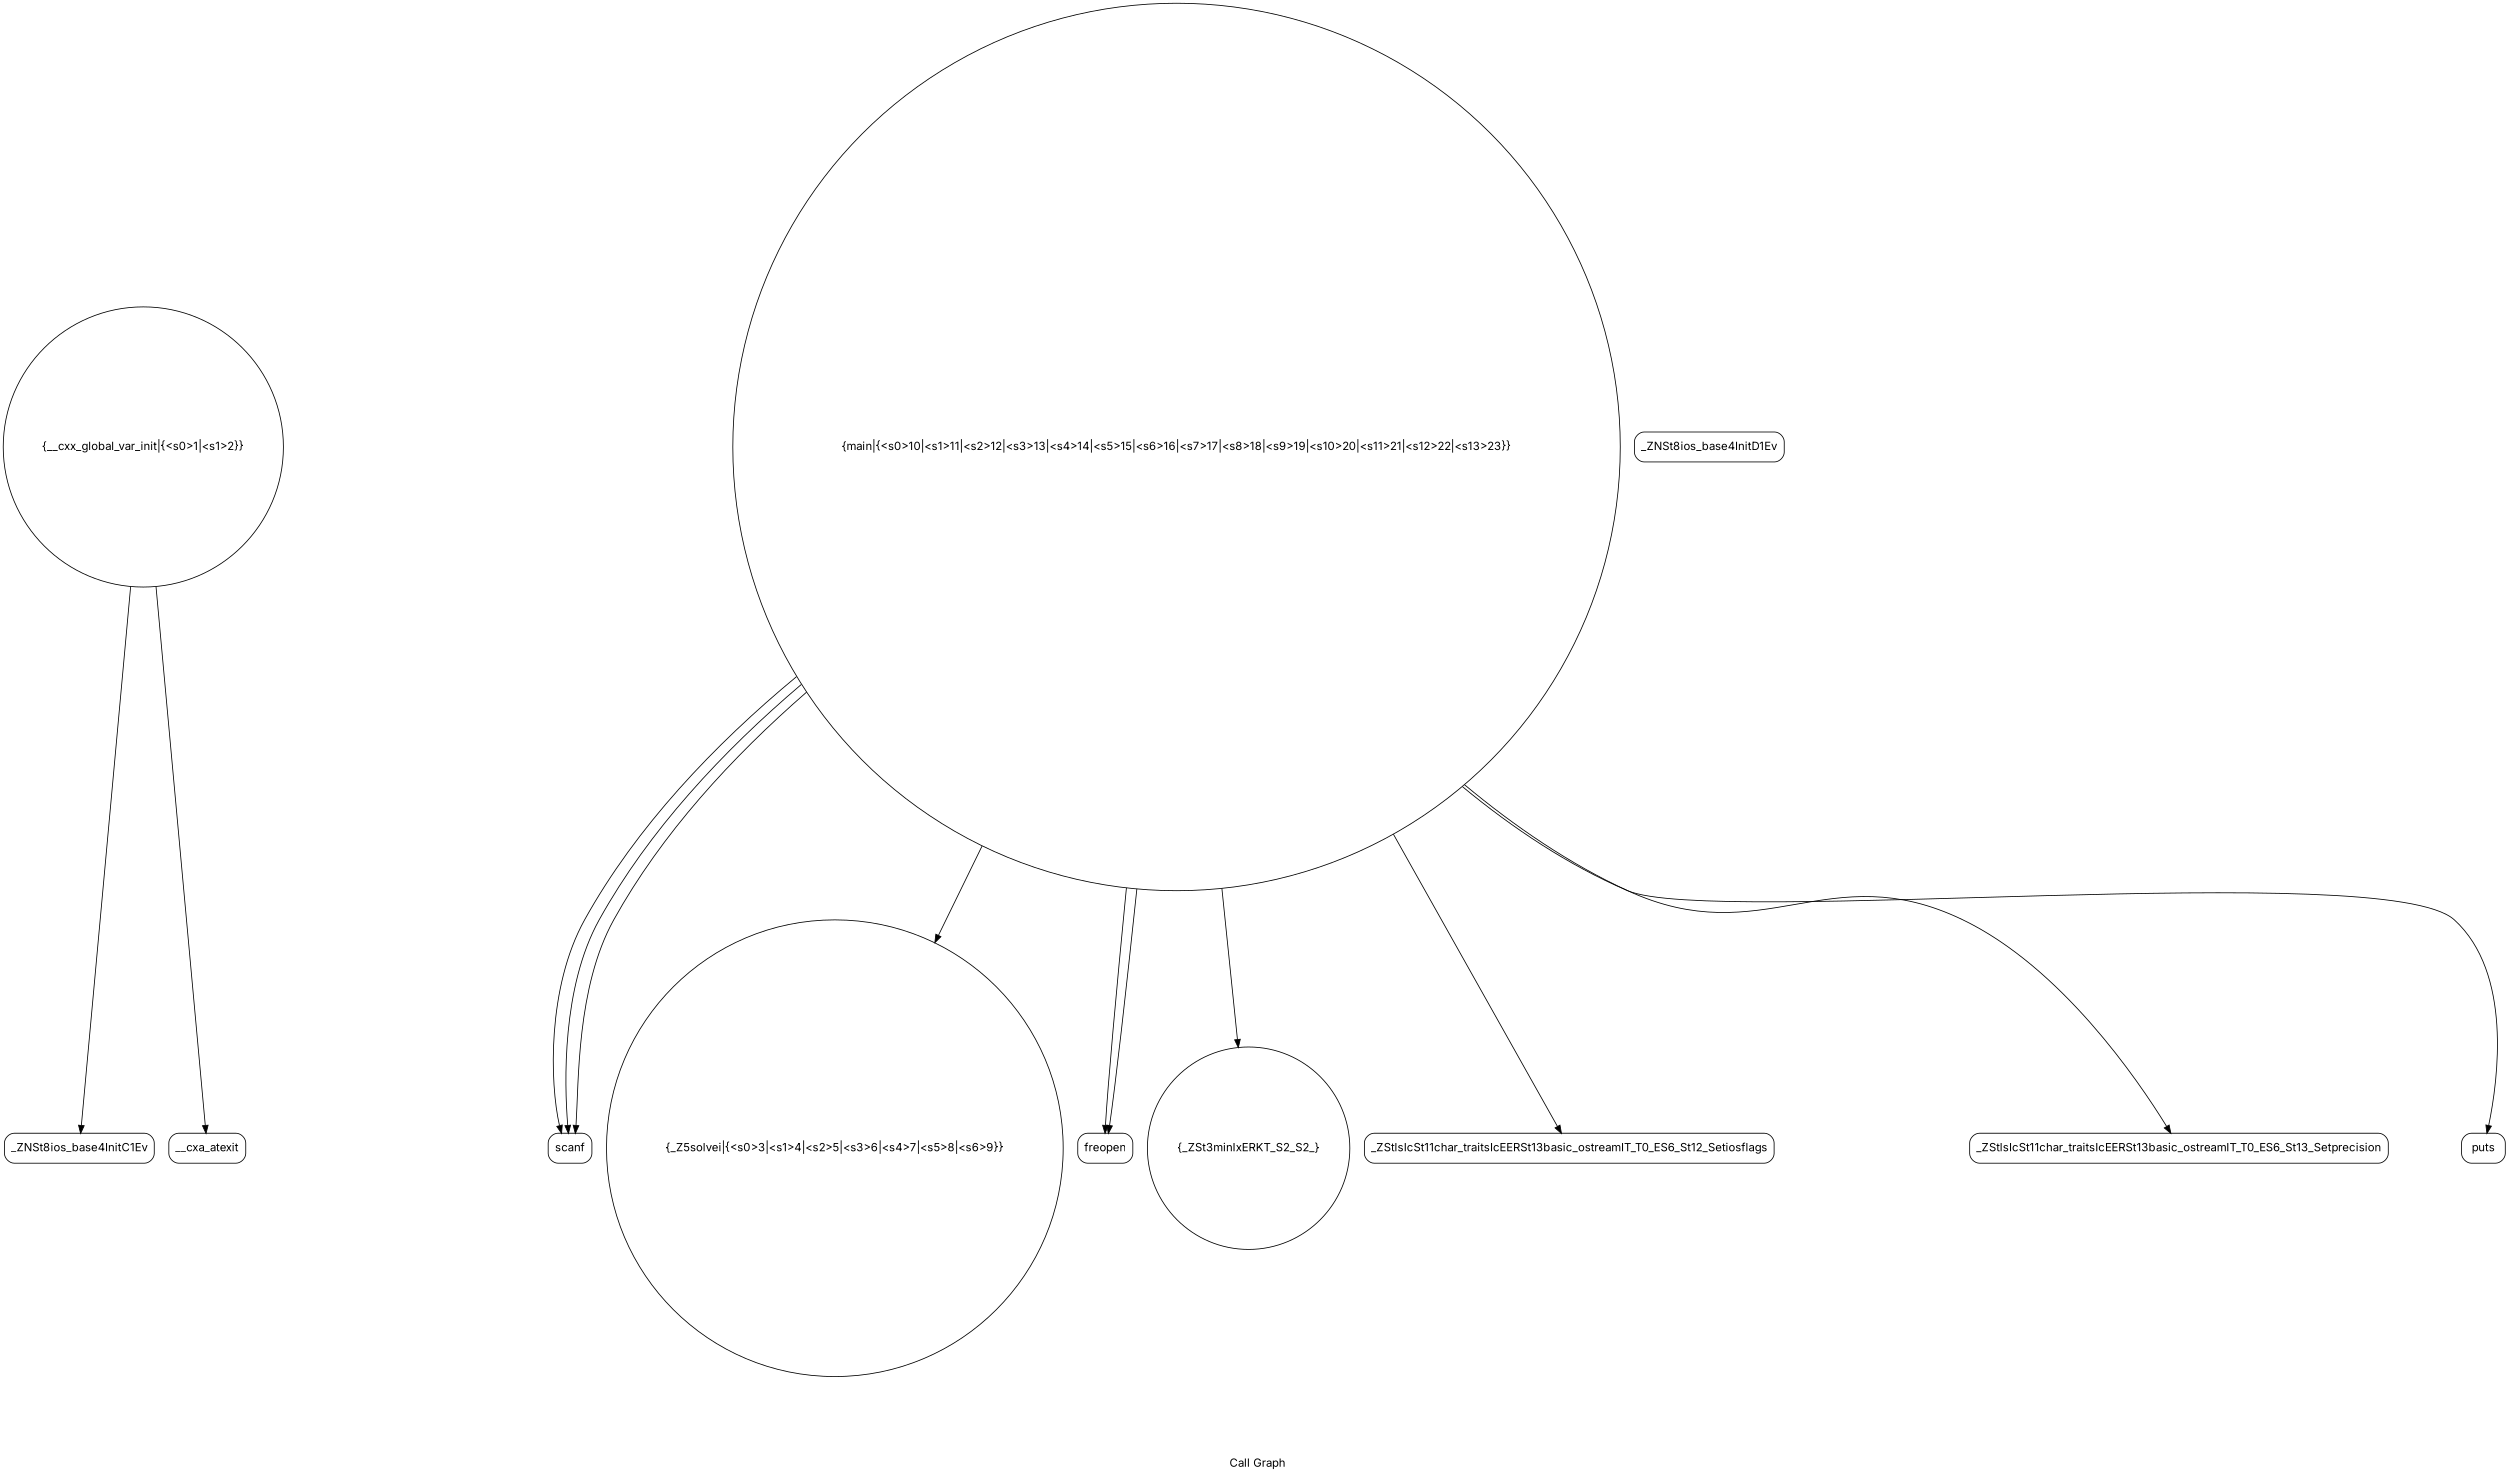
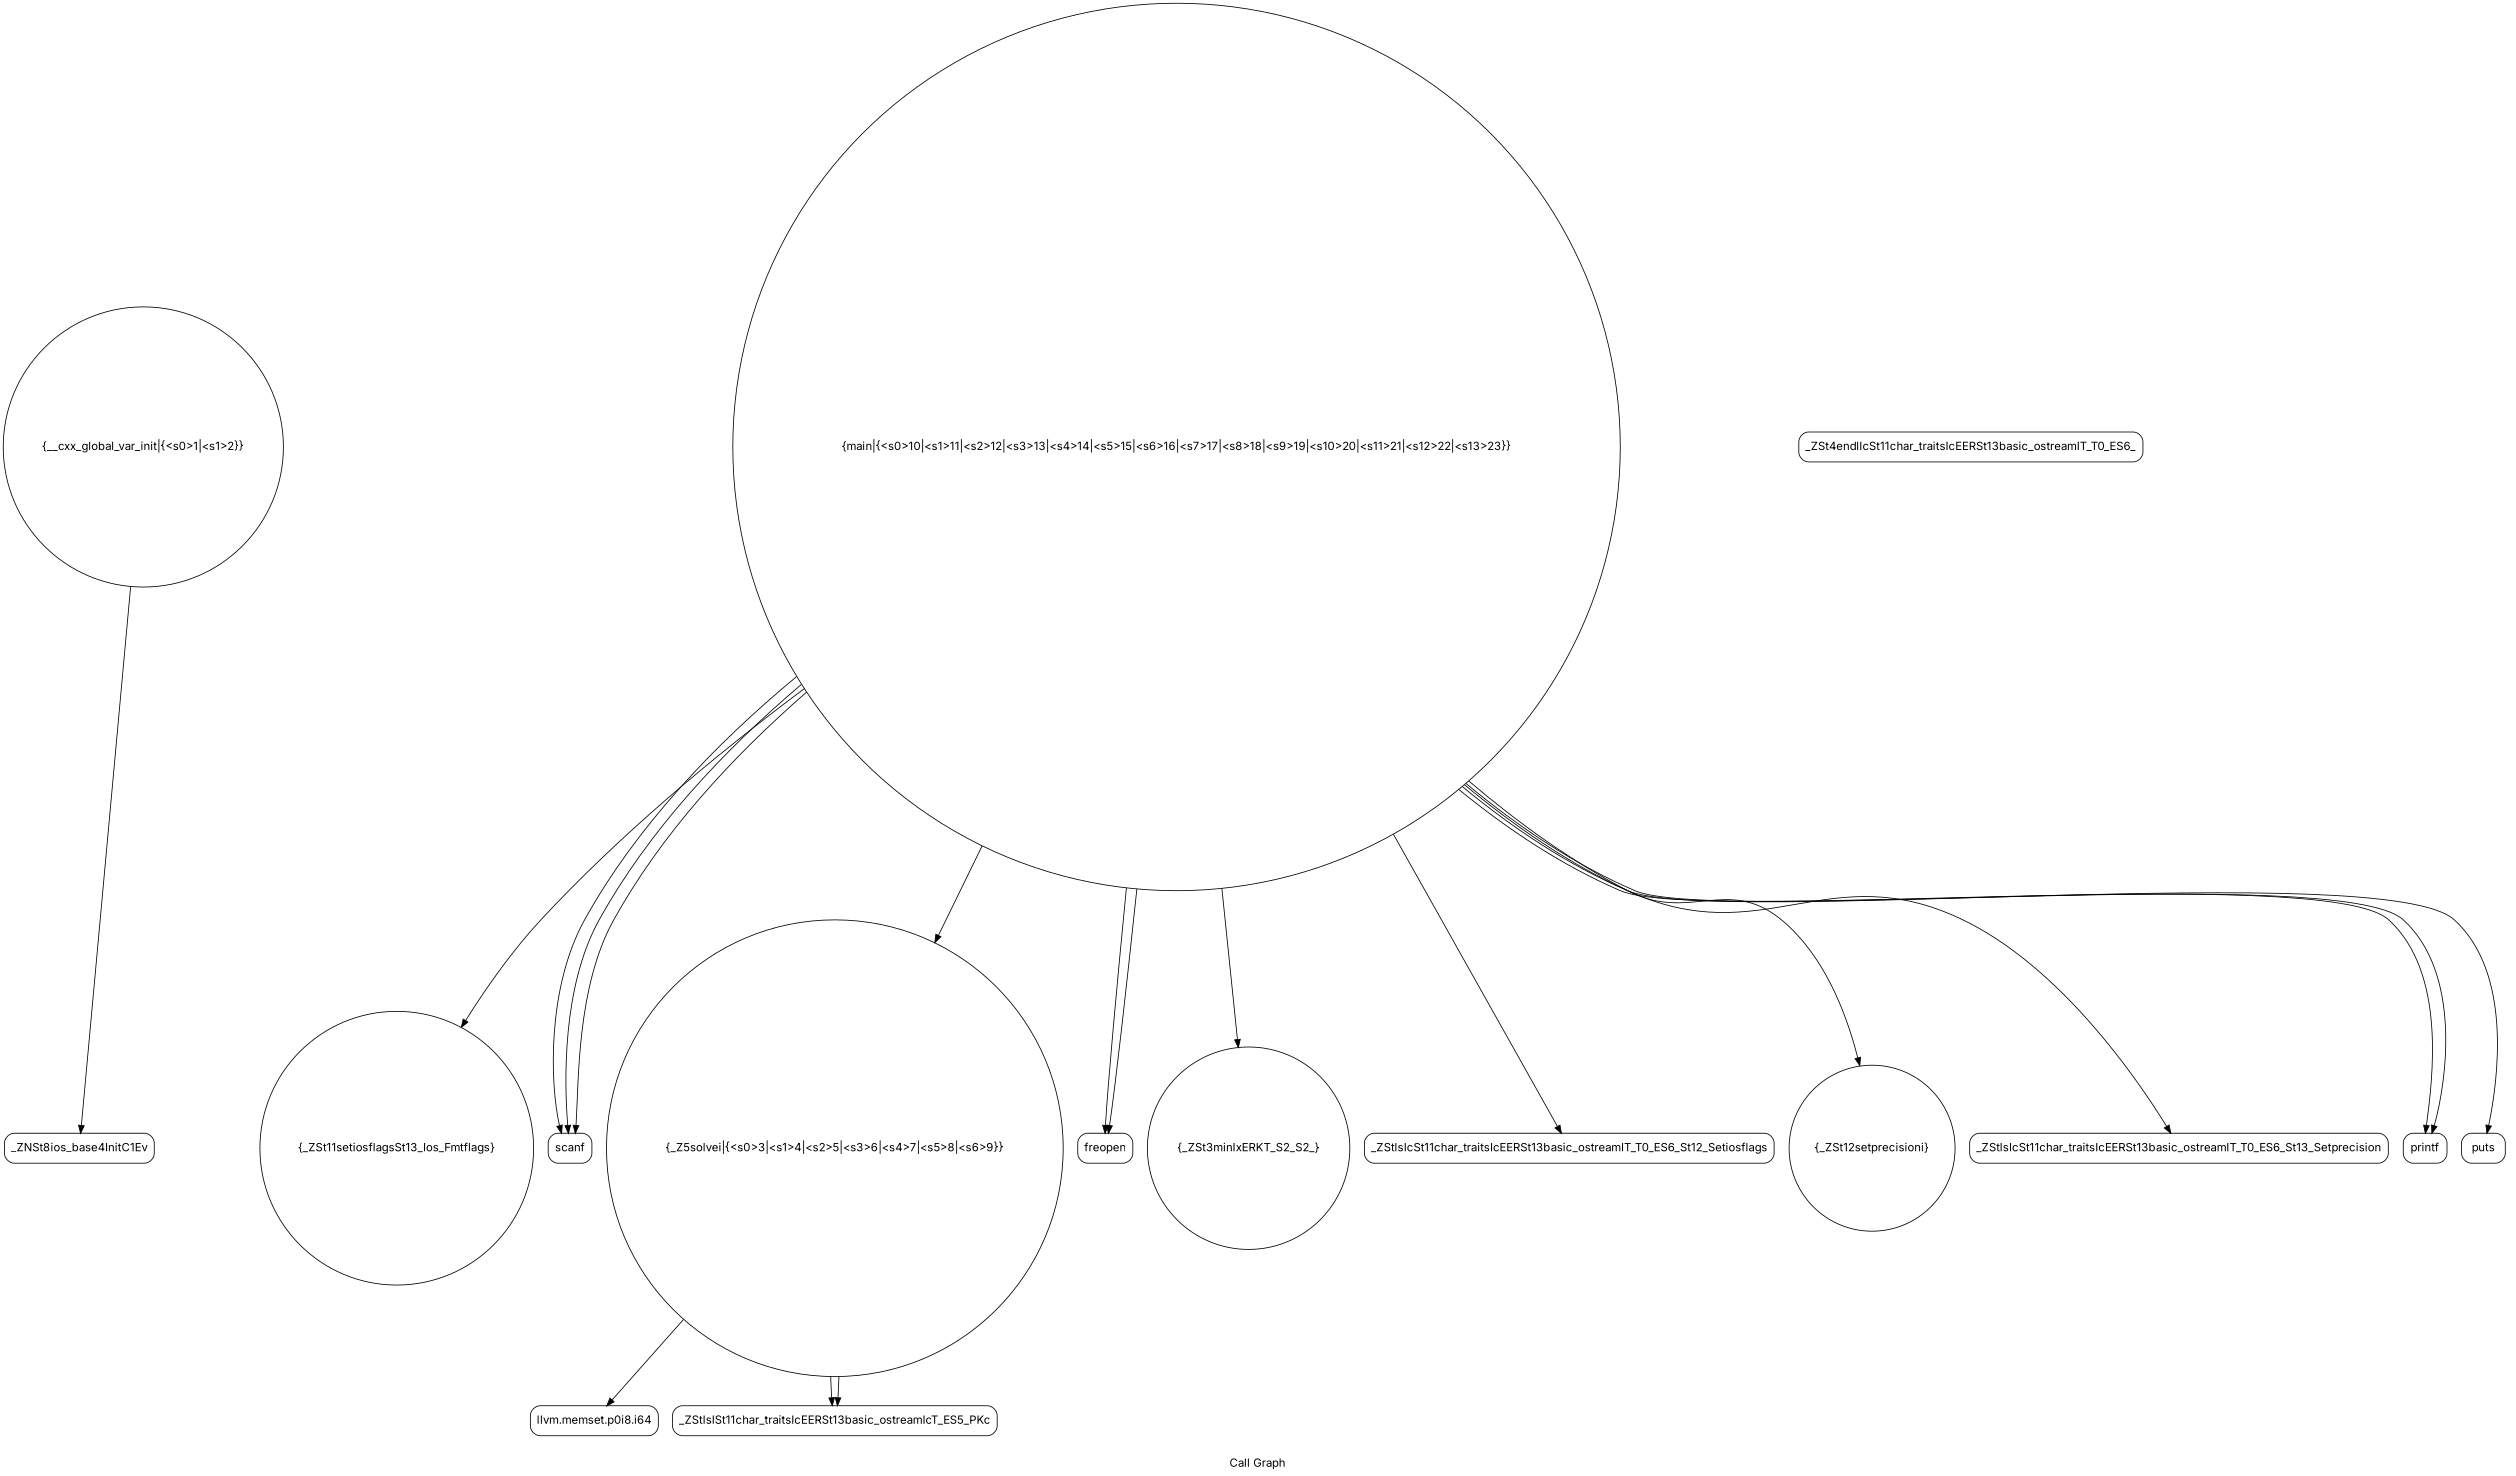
node "_ZNSt8ios_base4InitD1Ev": removed
node "_ZSt4endlIcSt11char_traitsIcEERSt13basic_ostreamIT_T0_ES6_": added
node "__cxa_atexit": removed
node "{_ZSt11setiosflagsSt13_Ios_Fmtflags}": added
node "{_ZSt12setprecisioni}": added
node "printf": added
node "llvm.memset.p0i8.i64": added
node "_ZStlsISt11char_traitsIcEERSt13basic_ostreamIcT_ES5_PKc": added
